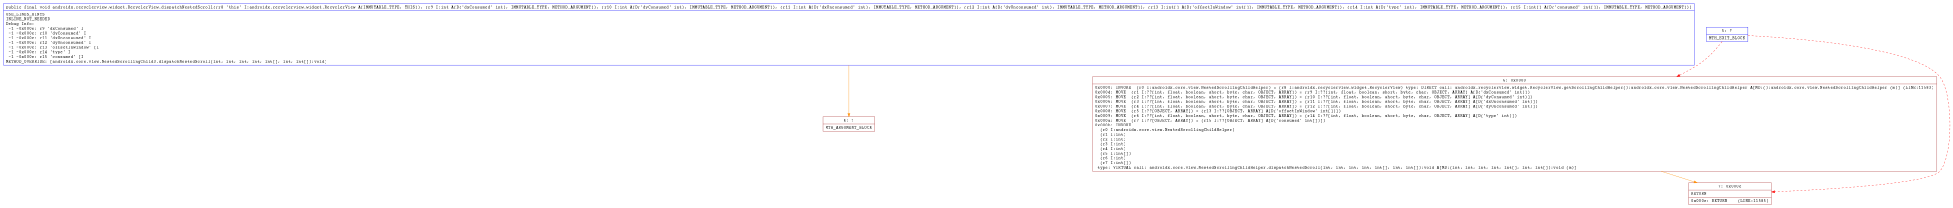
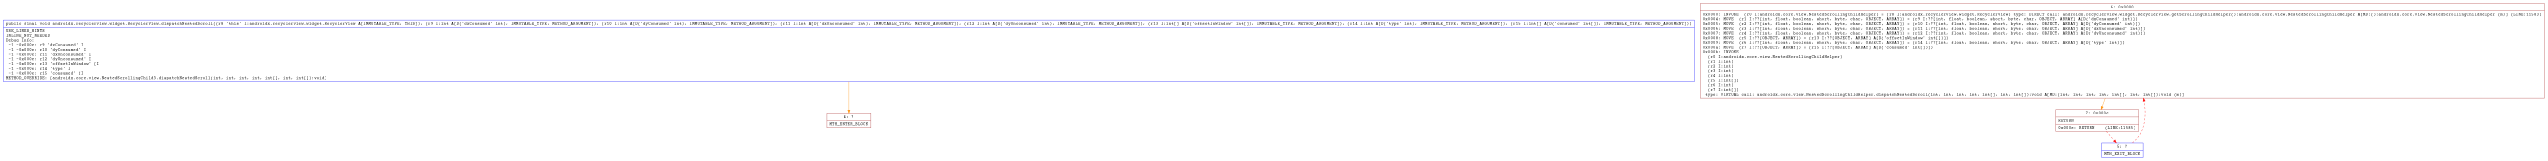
edge "5: ?" -> "7: 0x000e": reversed
node "4: ?": text "MTH_ARGUMENT_BLOCK" -> "MTH_ENTER_BLOCK"
